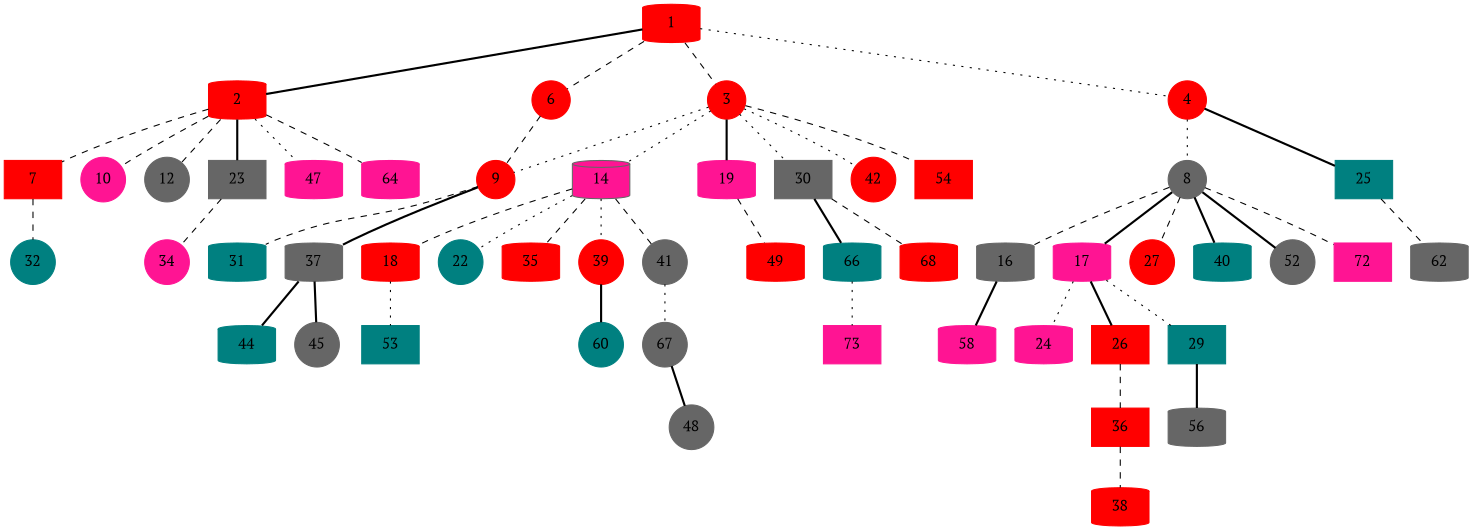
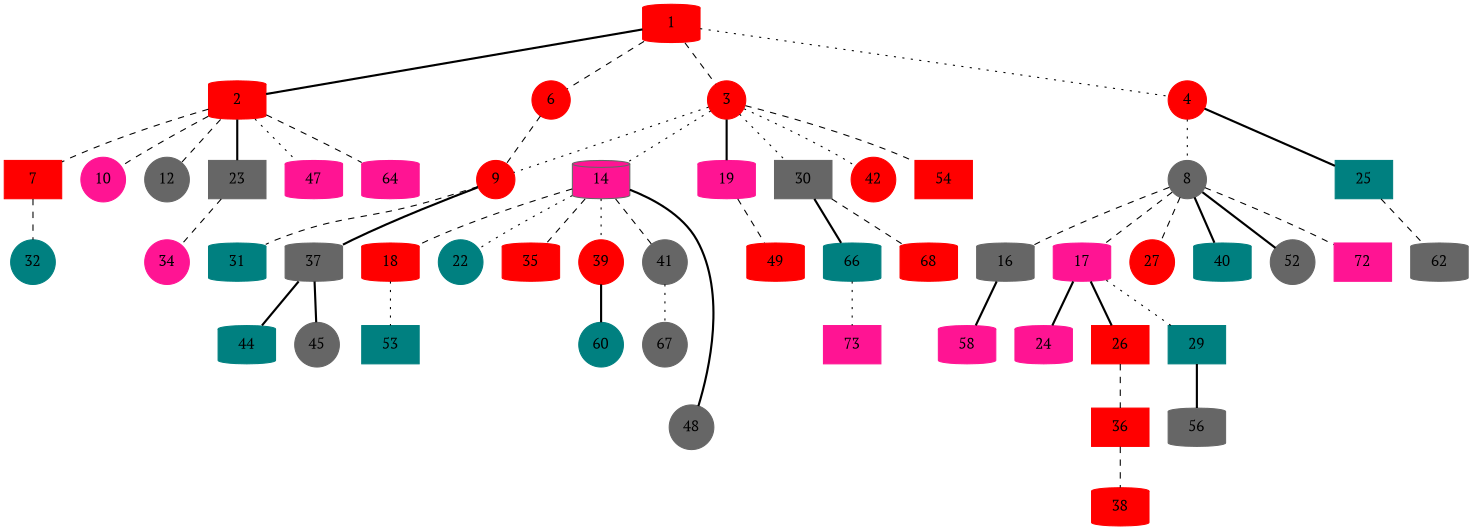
edge "8" -- "17": style bold -> dashed
edge "17" -- "24": style dotted -> bold
edge "67" -- "48": now "14" -- "48"
